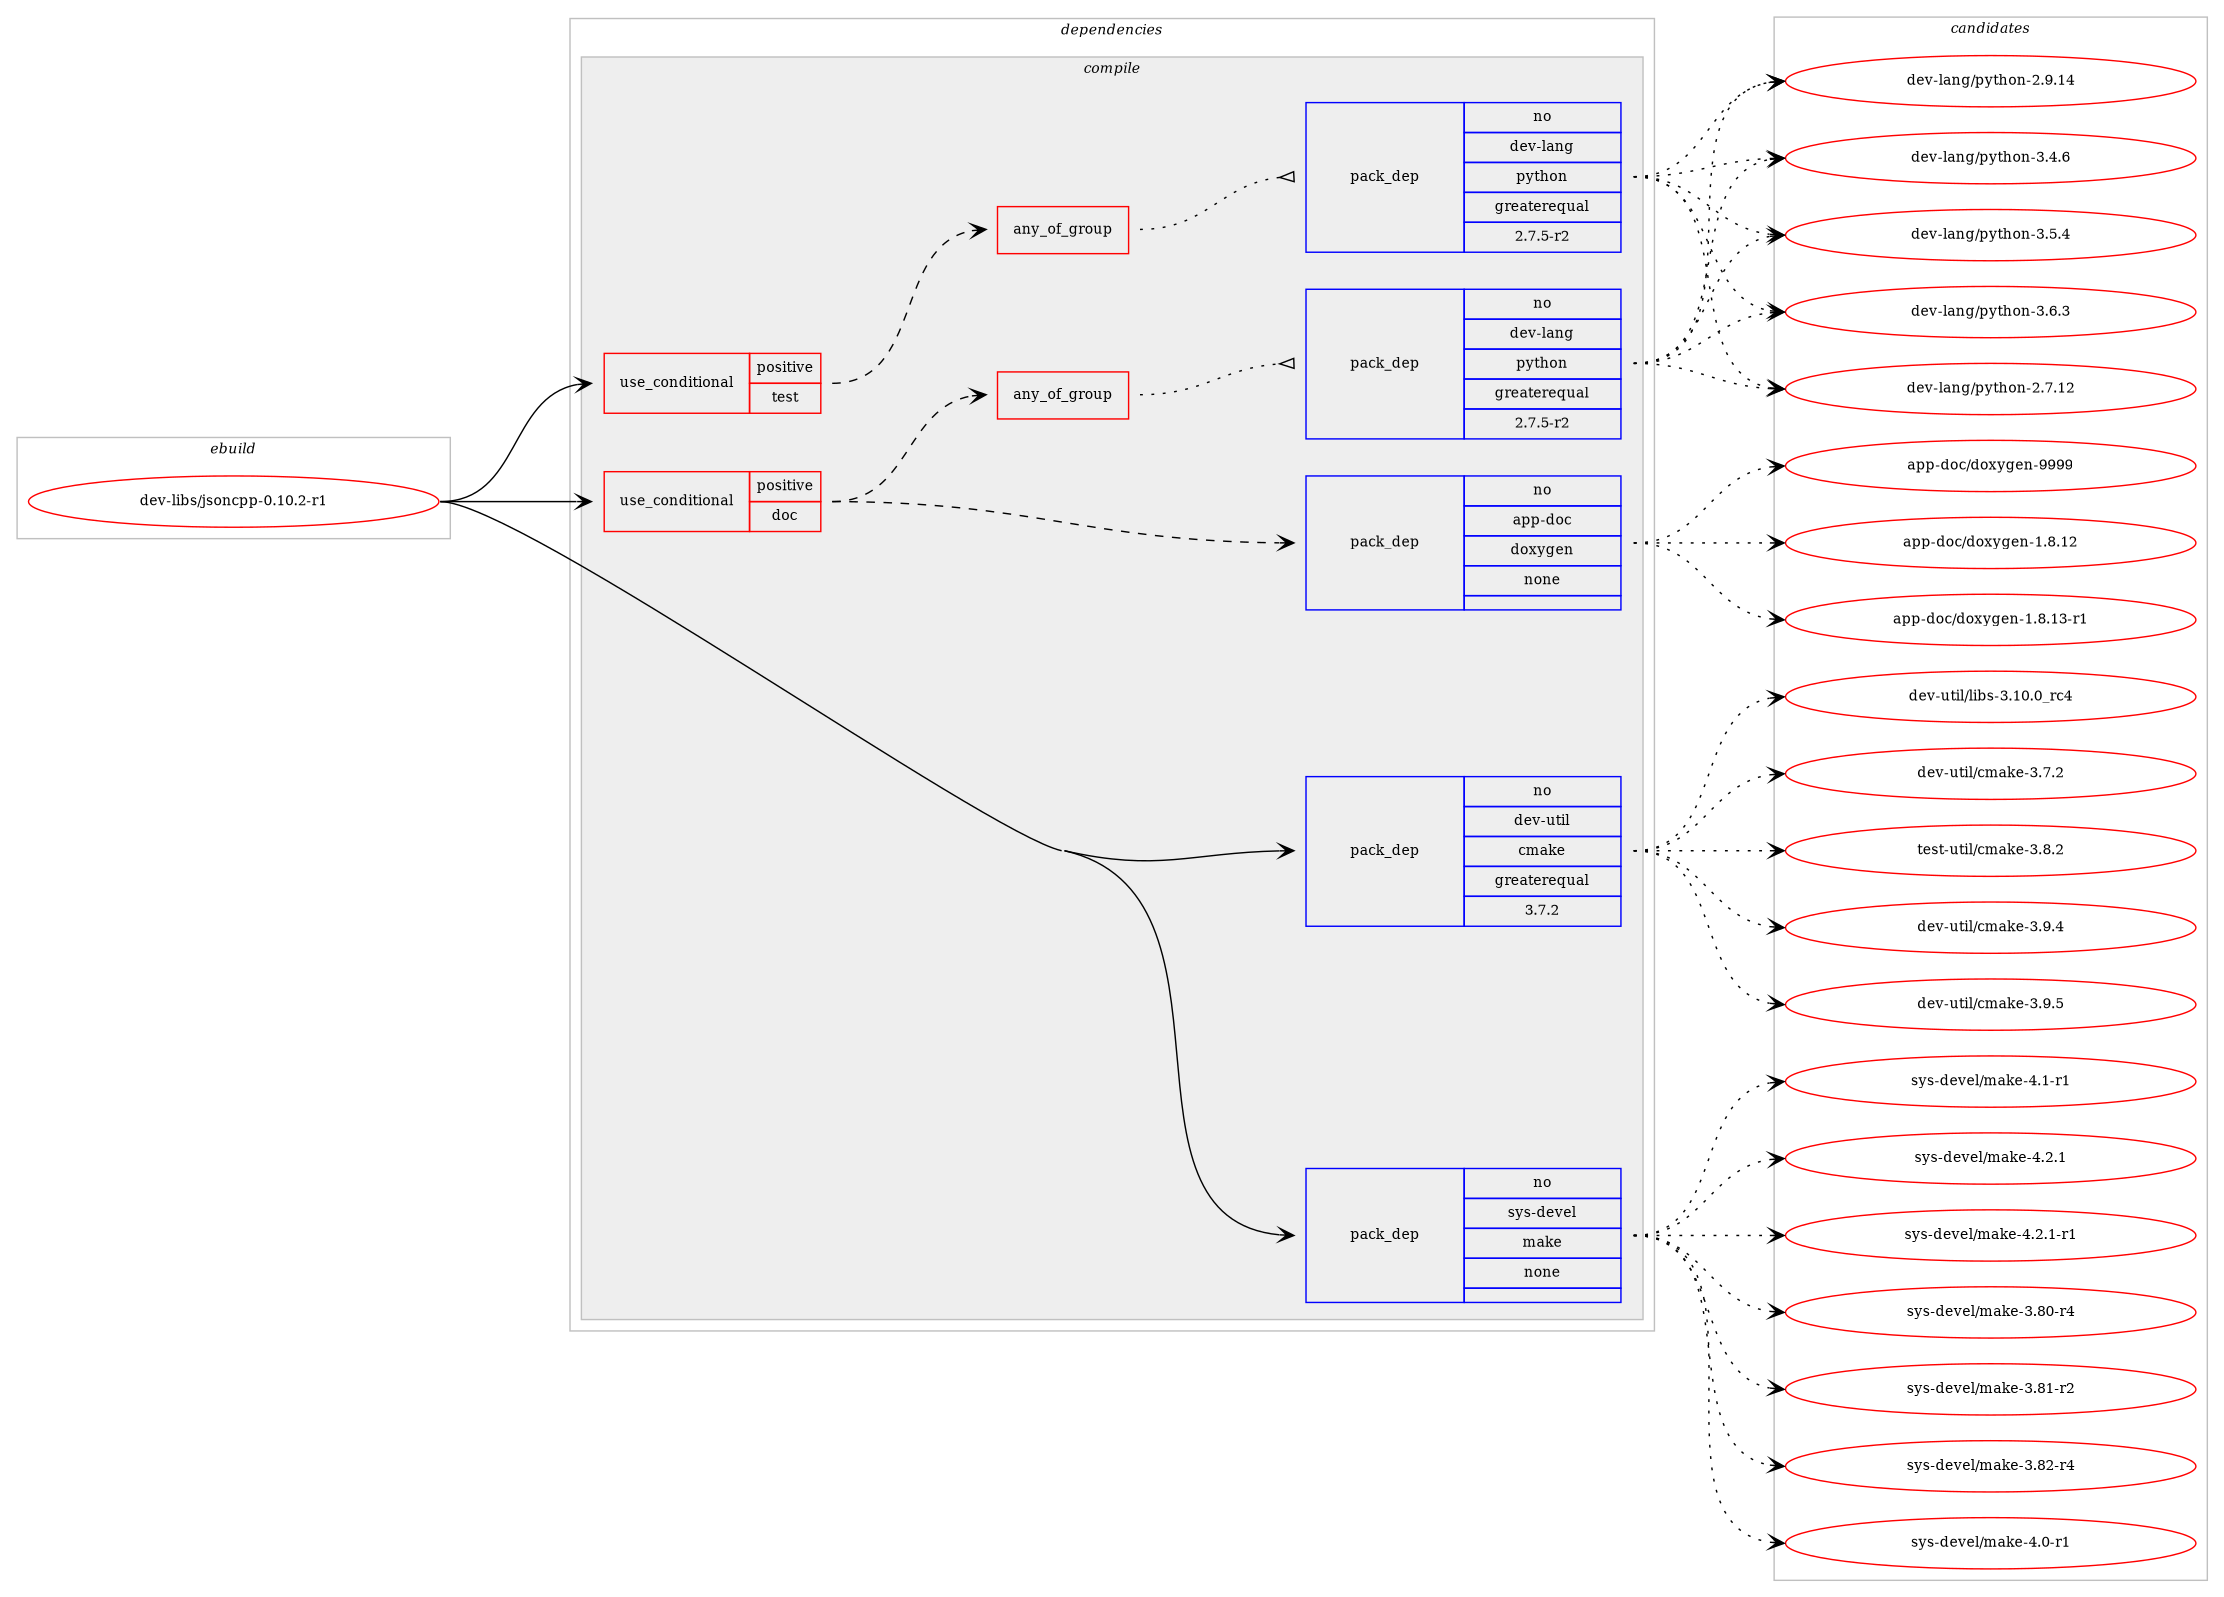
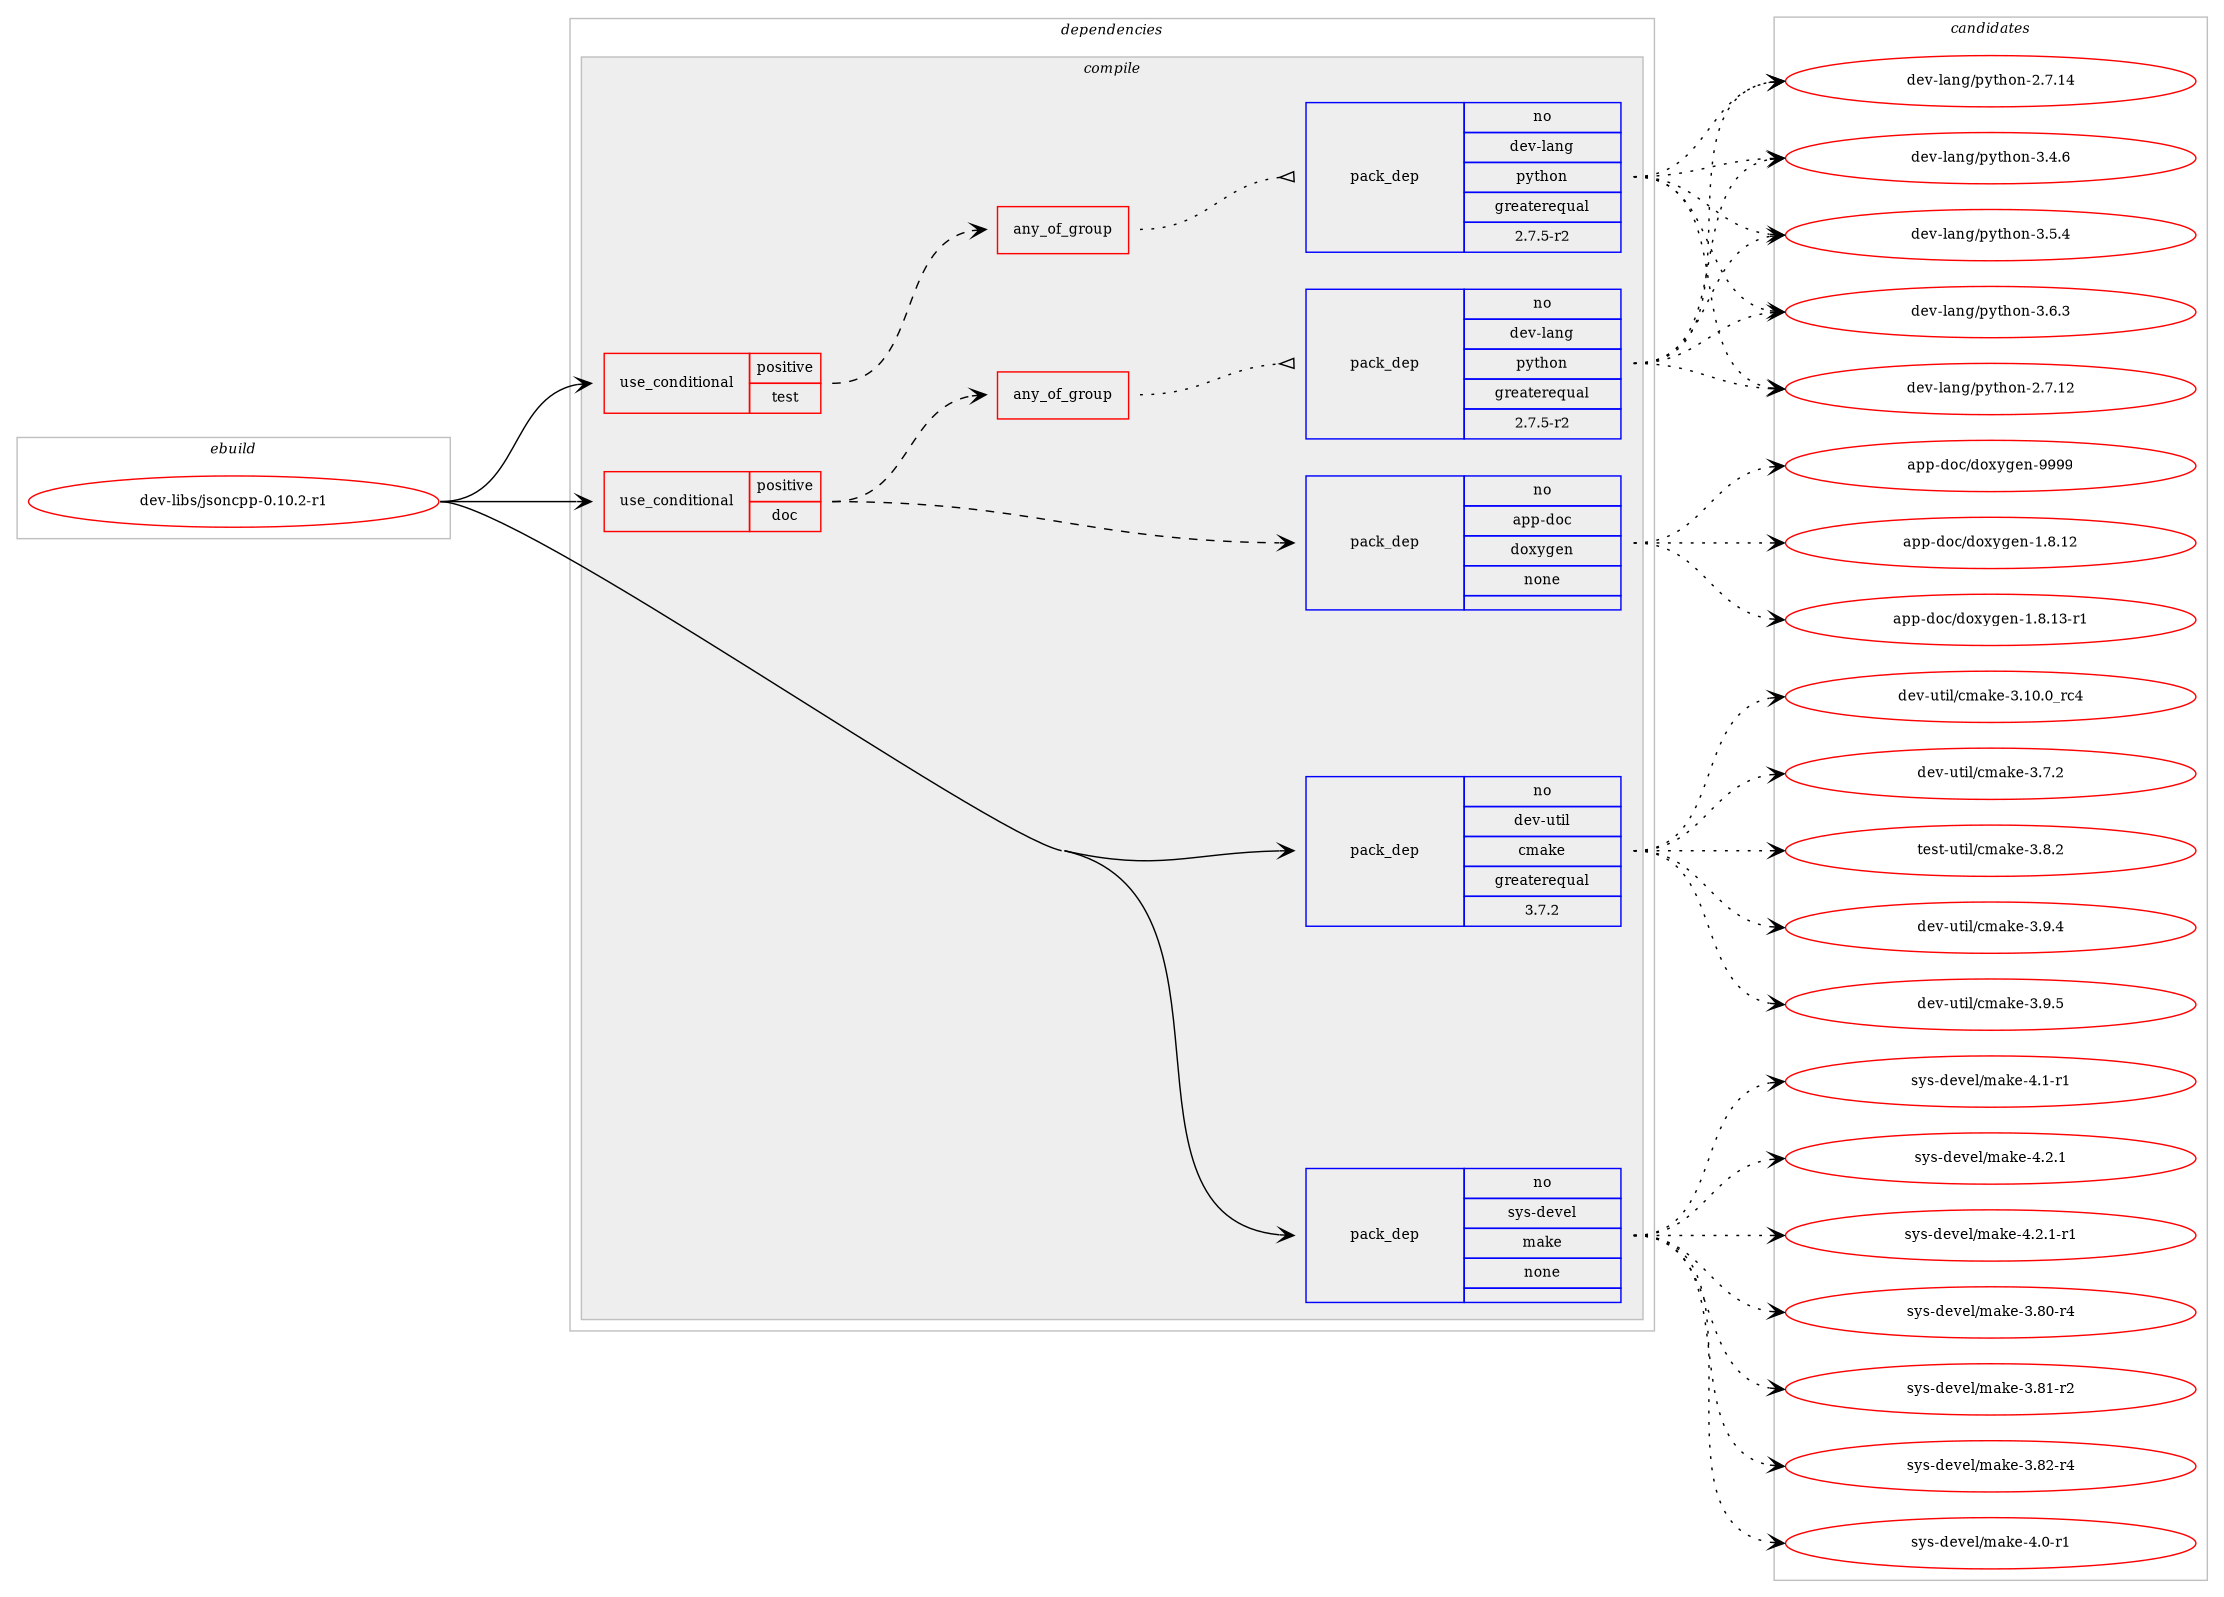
node "dev-lang/python-2.9.14": label "dev-lang/python-2.9.14" -> "dev-lang/python-2.7.14"
node "dev-util/libs-3.10.0_rc4": label "dev-util/libs-3.10.0_rc4" -> "dev-util/cmake-3.10.0_rc4"
